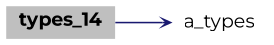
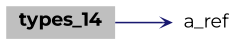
node "a_types": label "a_types" -> "a_ref"
